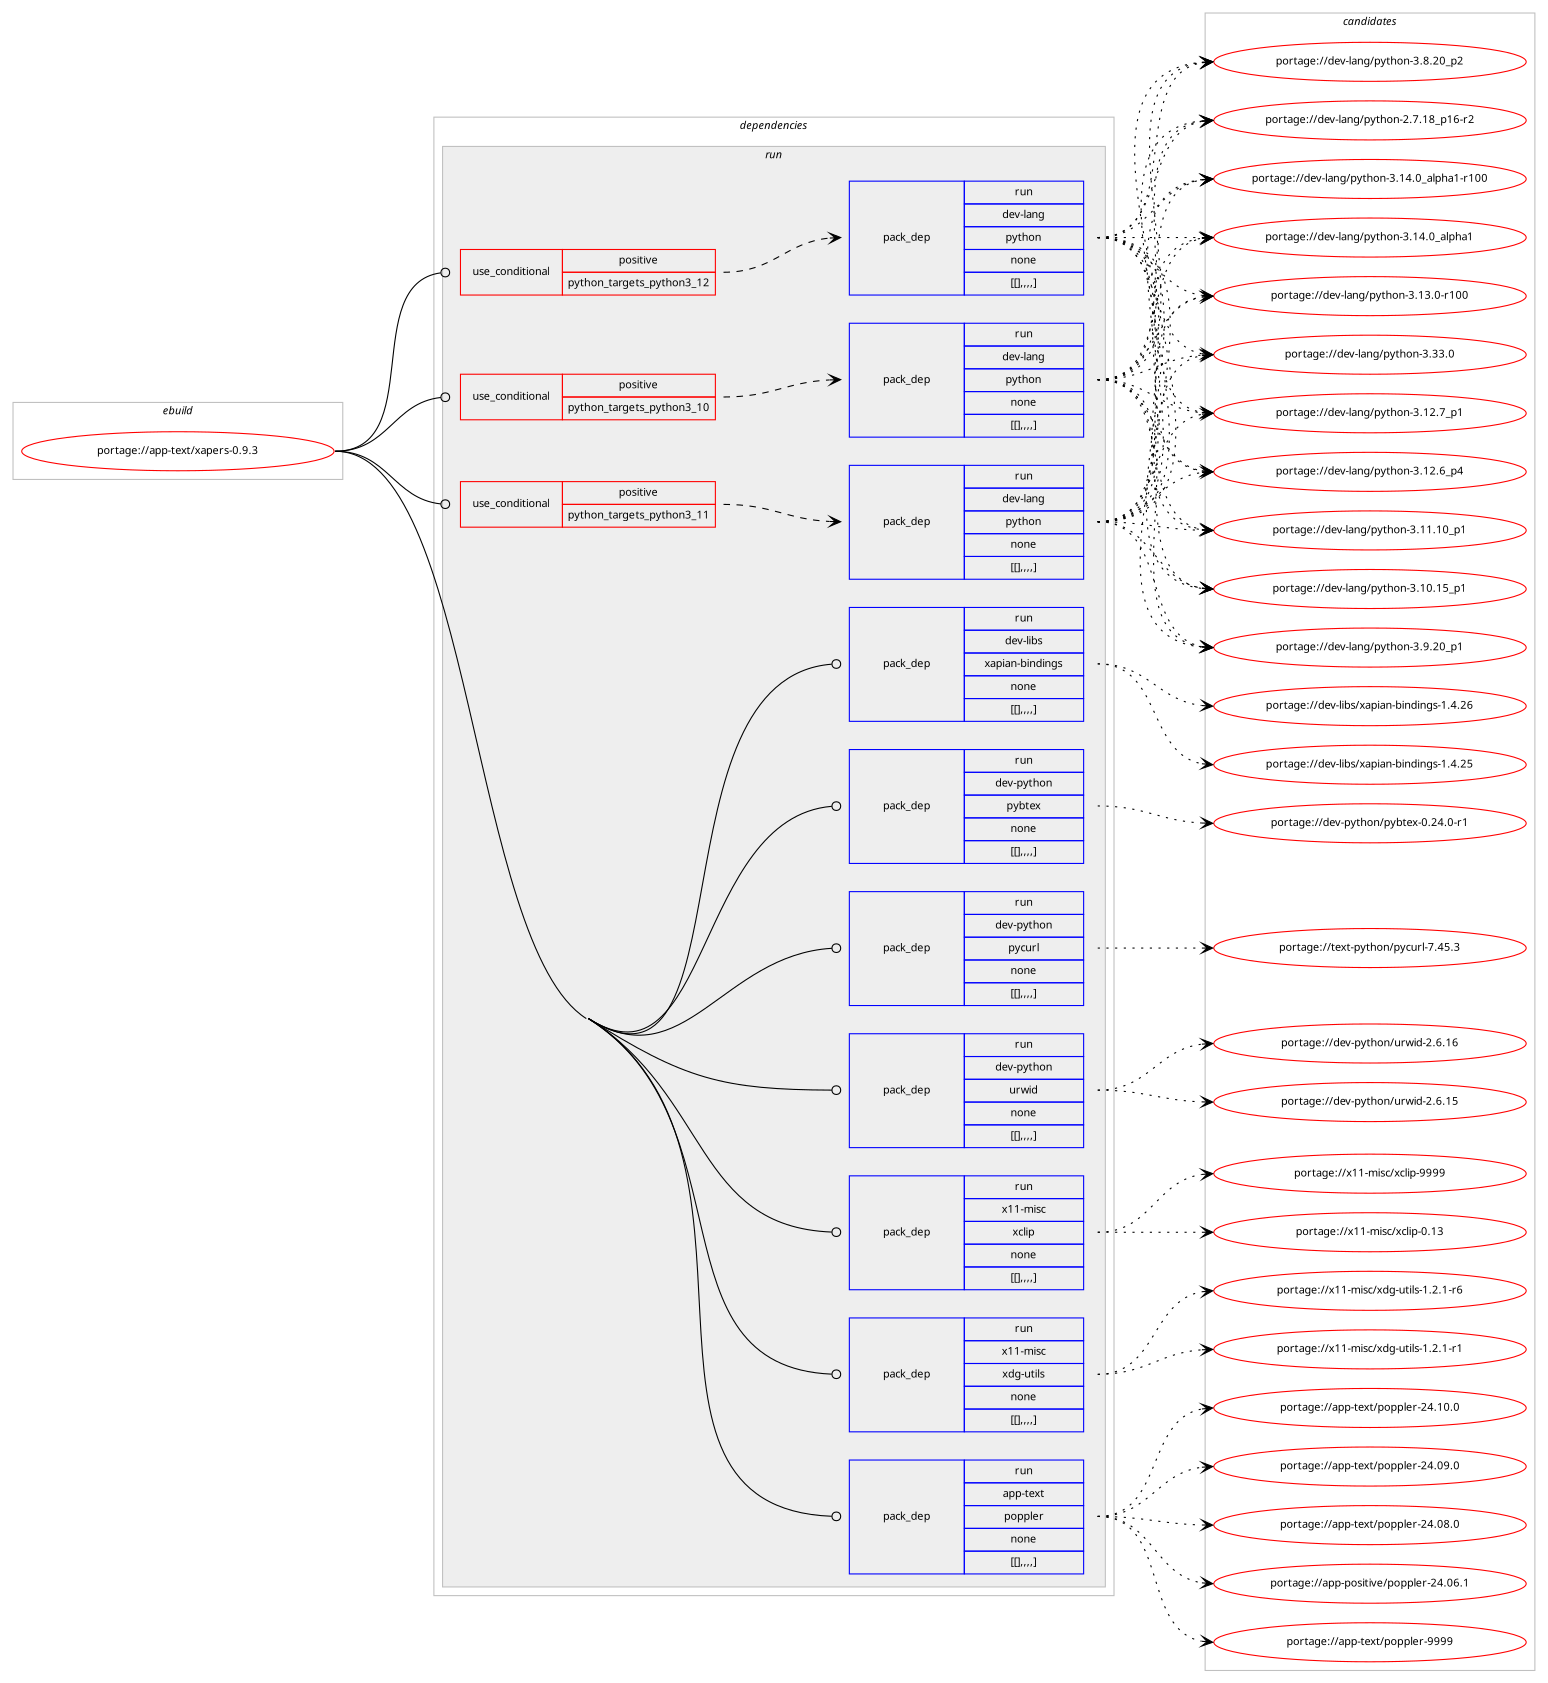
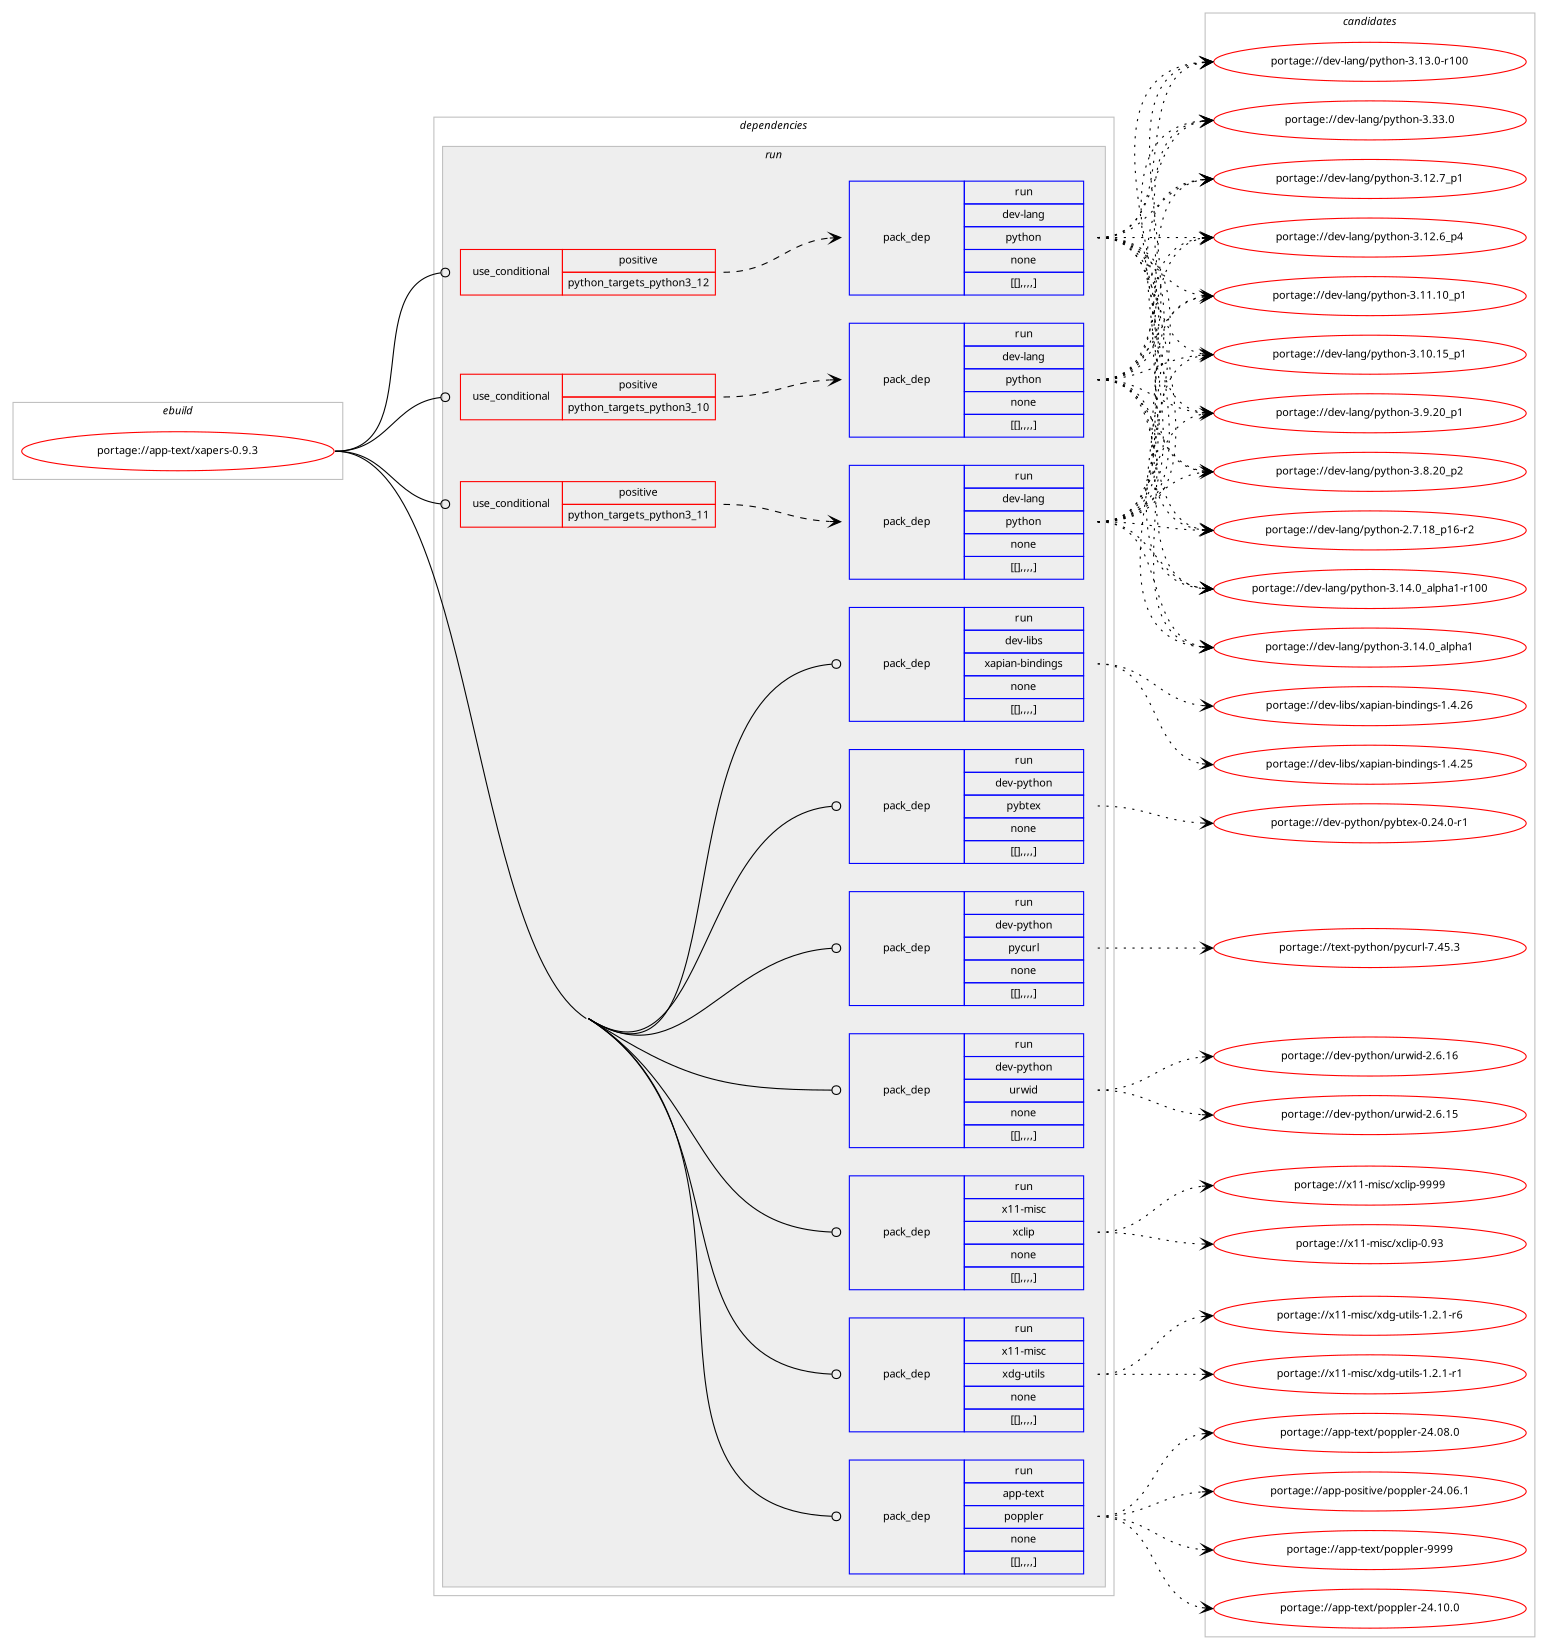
node "portage://x11-misc/xclip-0.13": label "portage://x11-misc/xclip-0.13" -> "portage://x11-misc/xclip-0.93"
node "portage://app-text/poppler-24.09.0": removed
